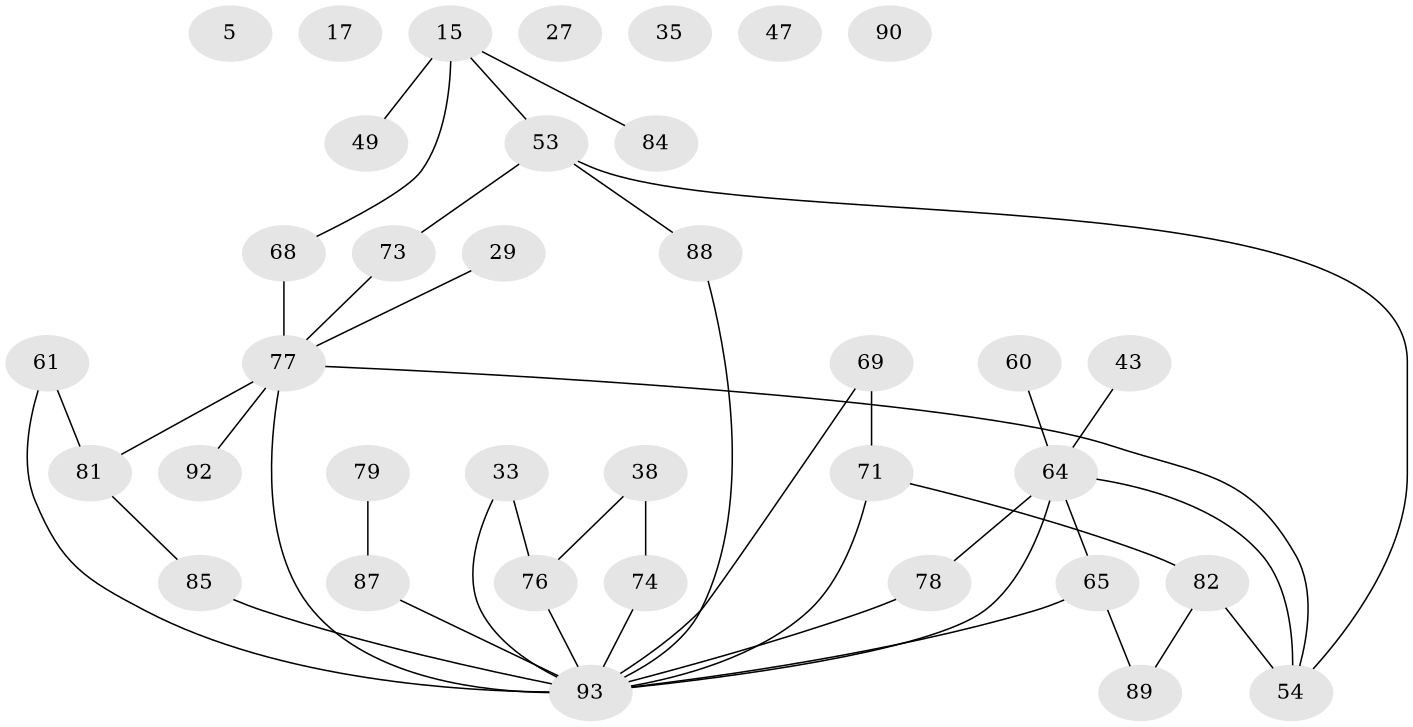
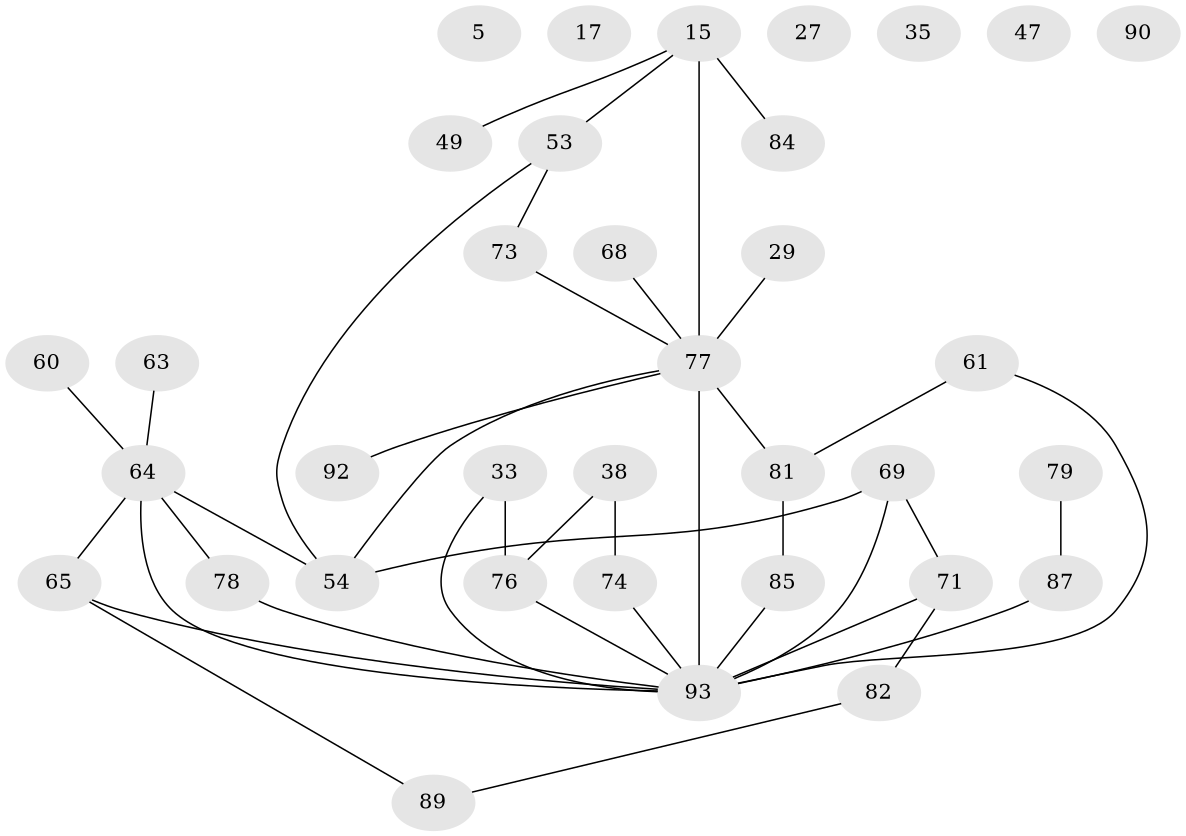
edge "15" -- "68": now "15" -- "77"
node "88": removed
node "43": label "43" -> "63"
edge "82" -- "54": now "69" -- "54"
